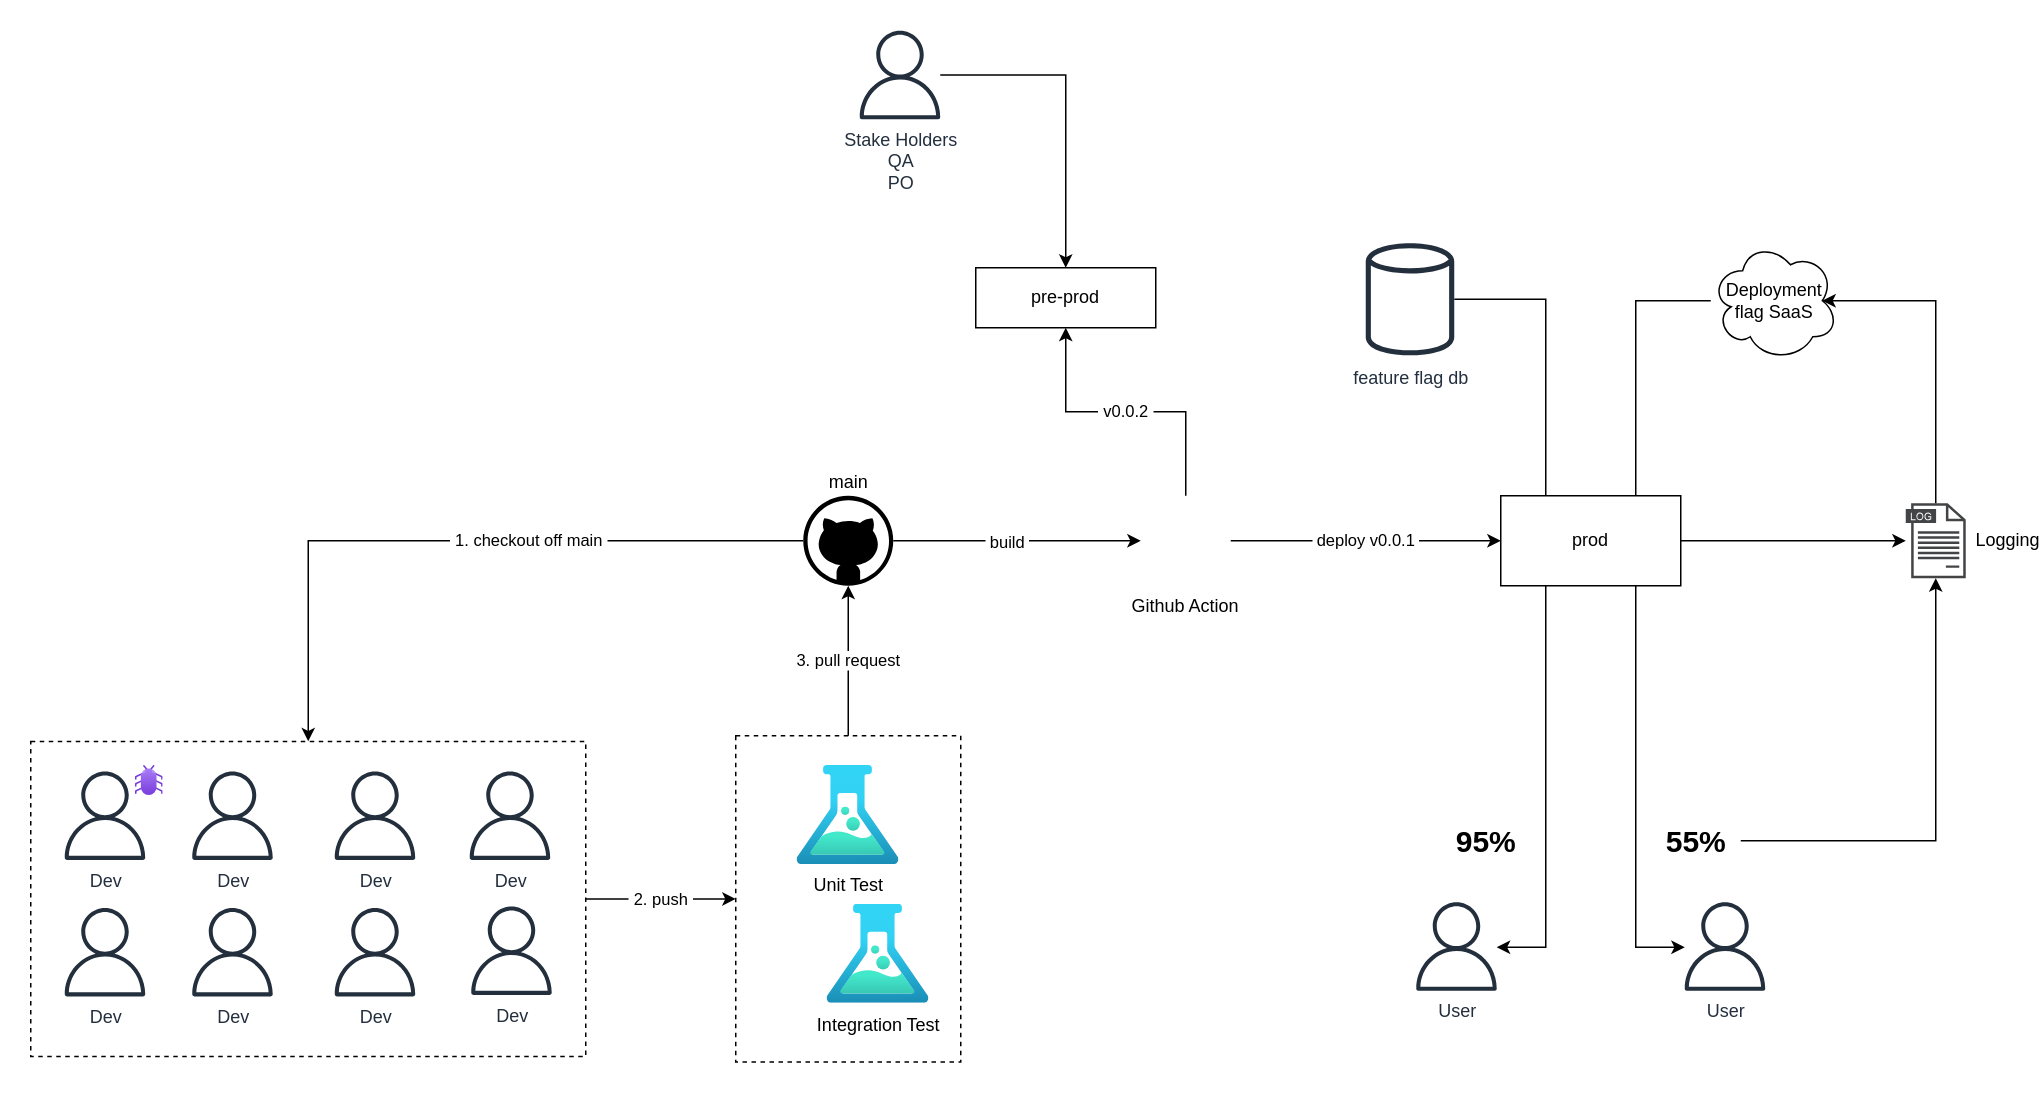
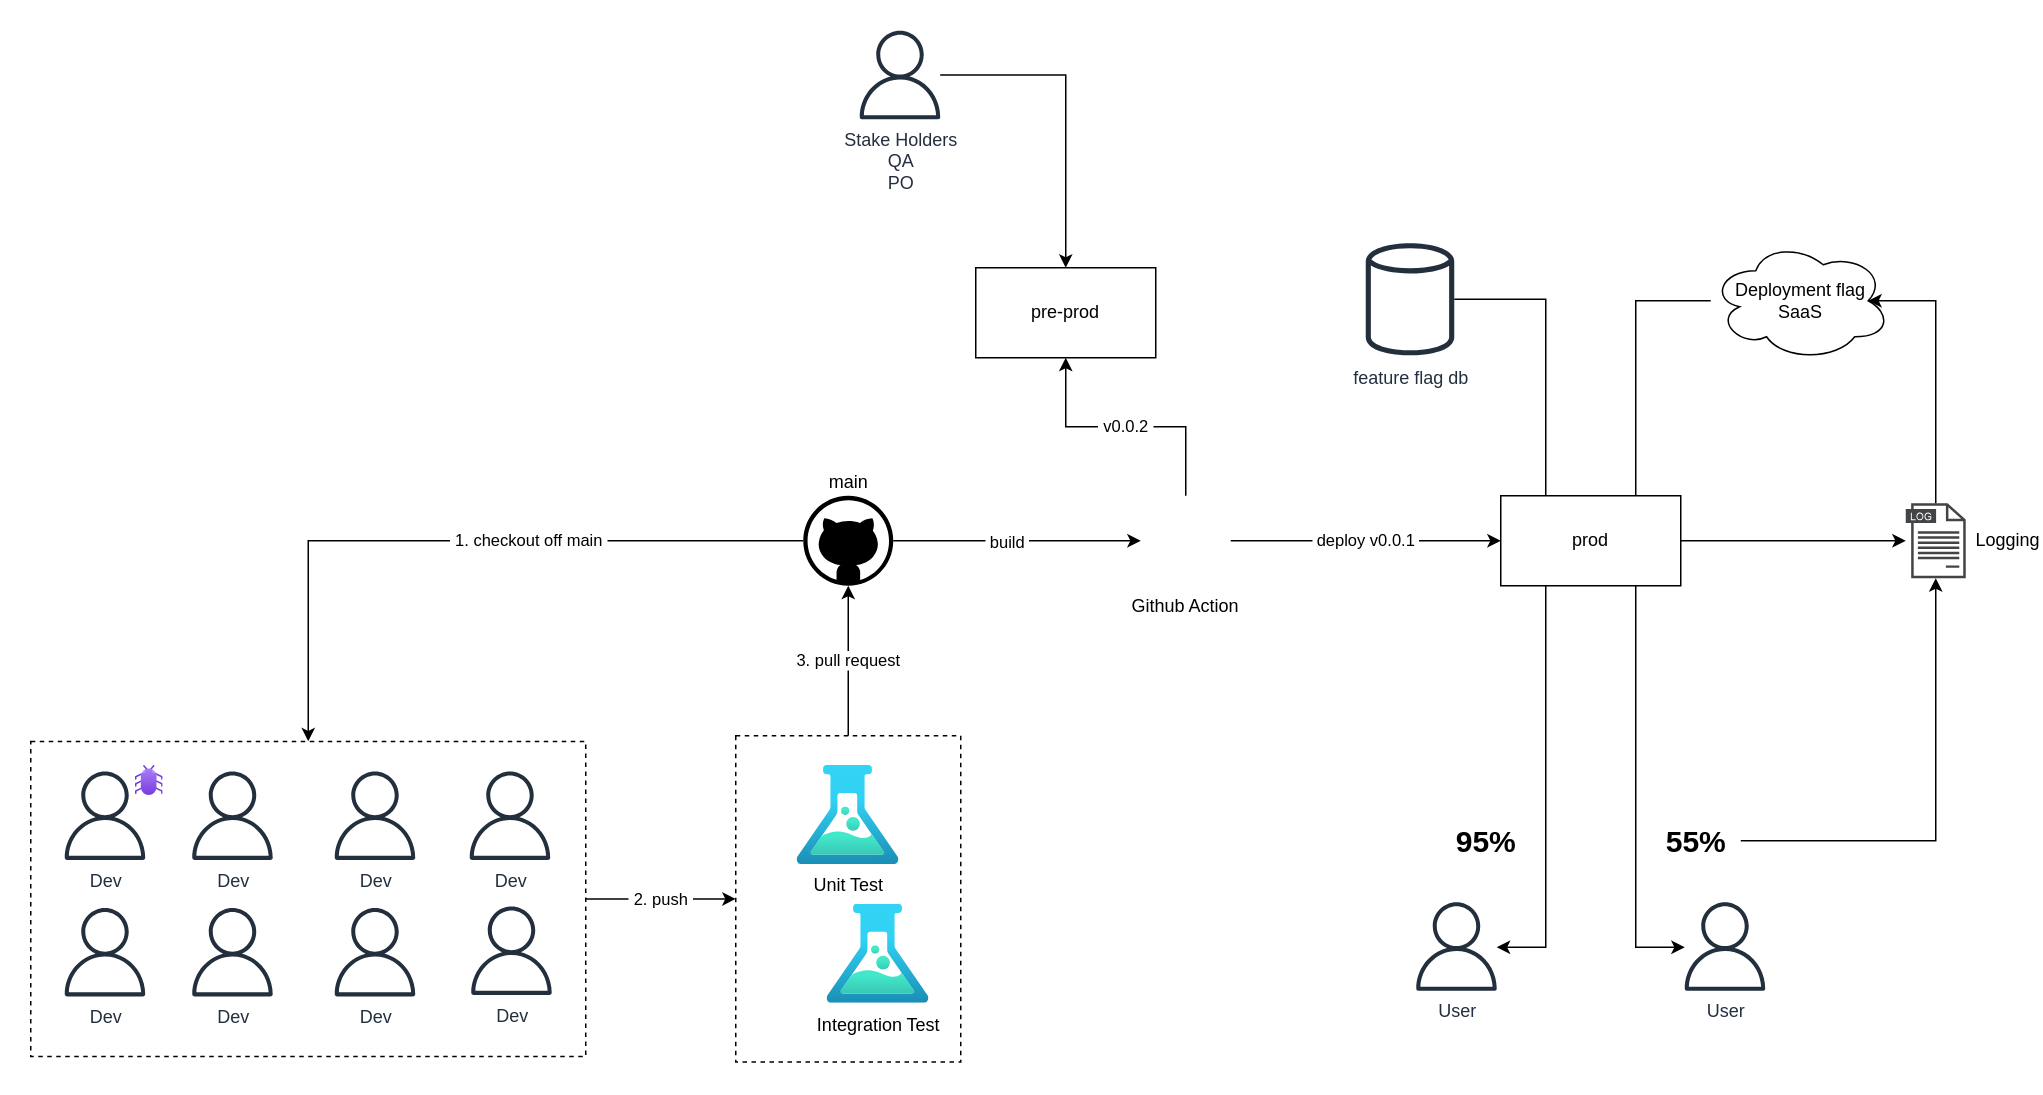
node "pre-prod": size 180x60 -> 180x90
node "Deployment flag SaaS": size 128x120 -> 180x120
